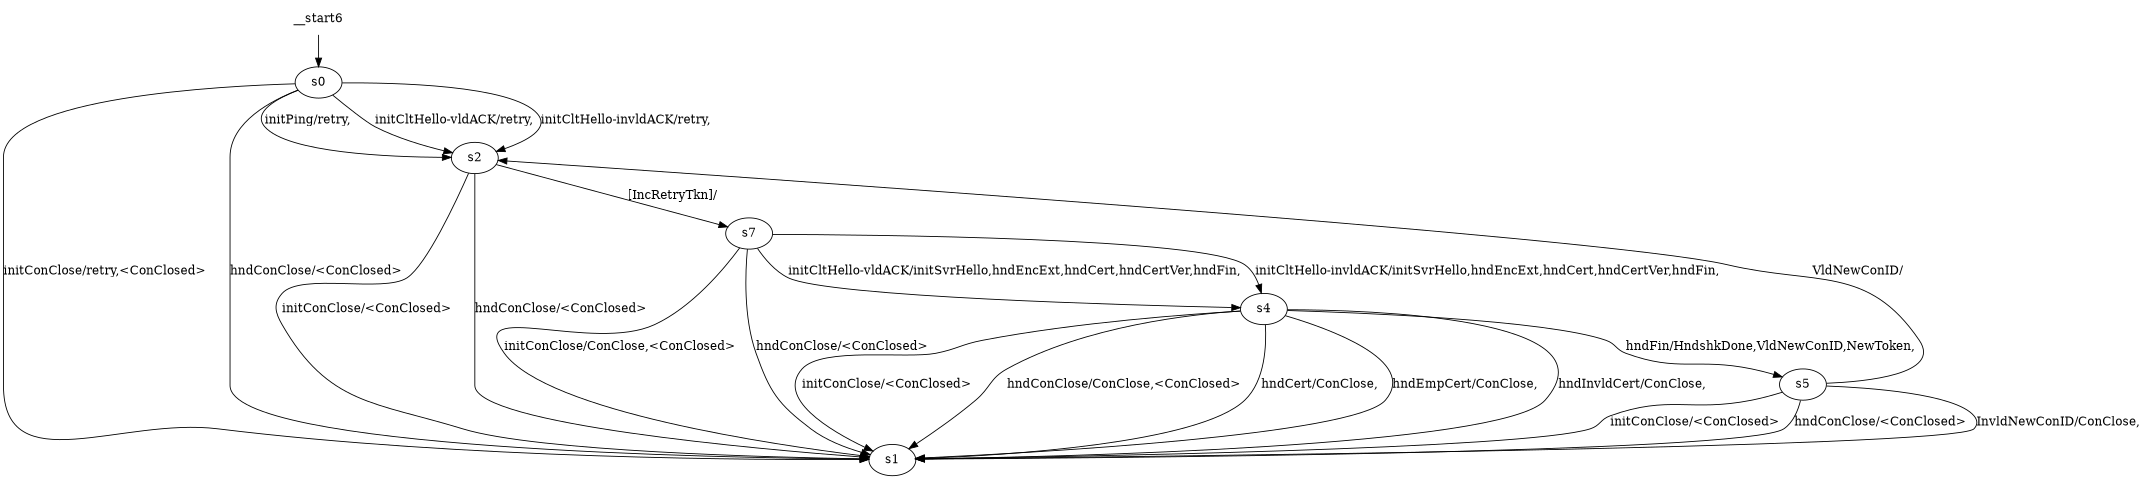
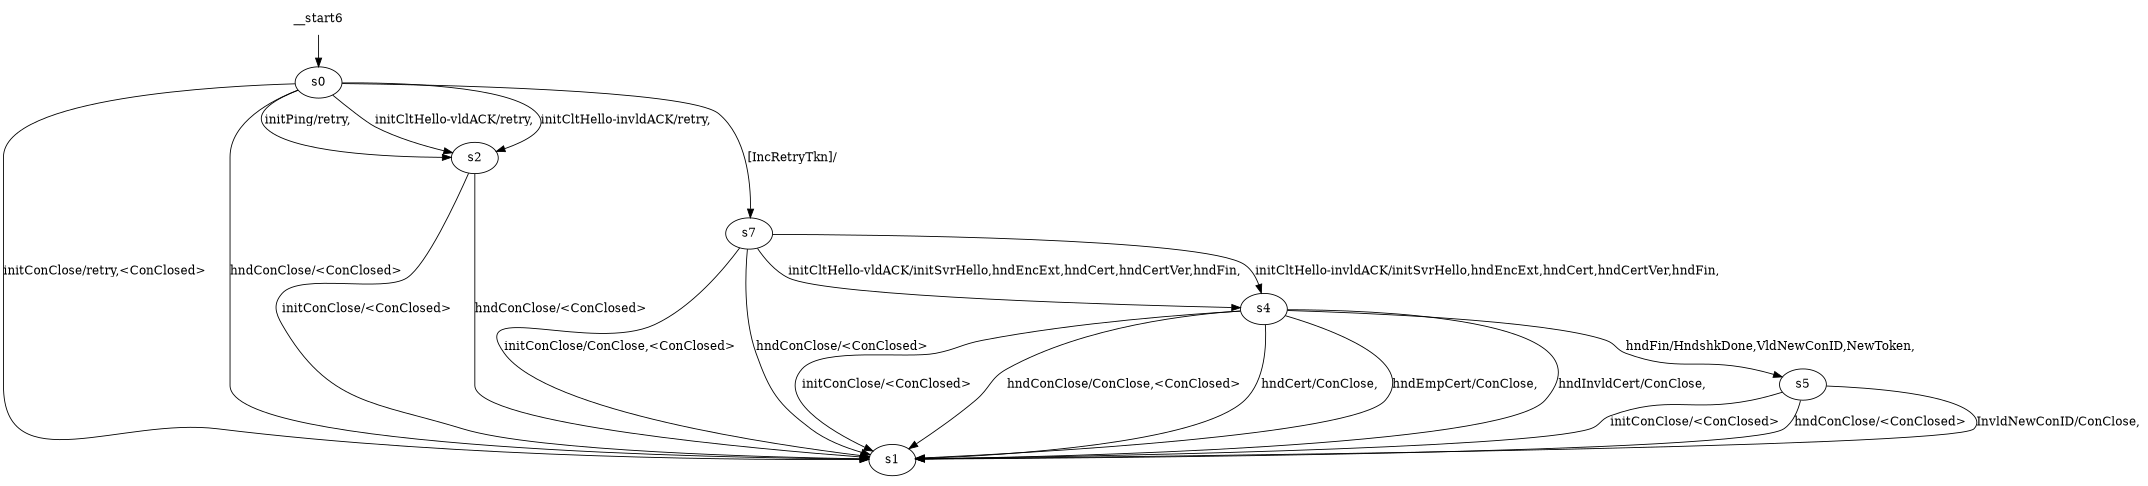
edge "s2" -> "s7": now "s0" -> "s7"
edge "s5" -> "s2": removed, label "VldNewConID/"
